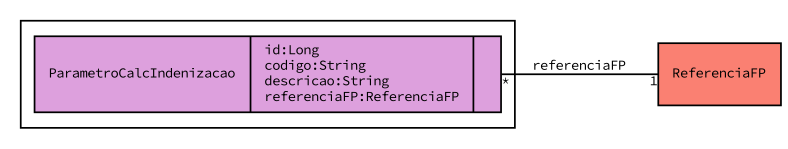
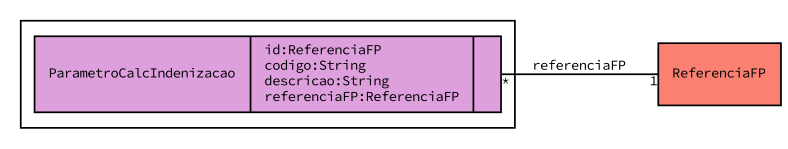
node "ParametroCalcIndenizacao": text "id:Long" -> "id:ReferenciaFP"
